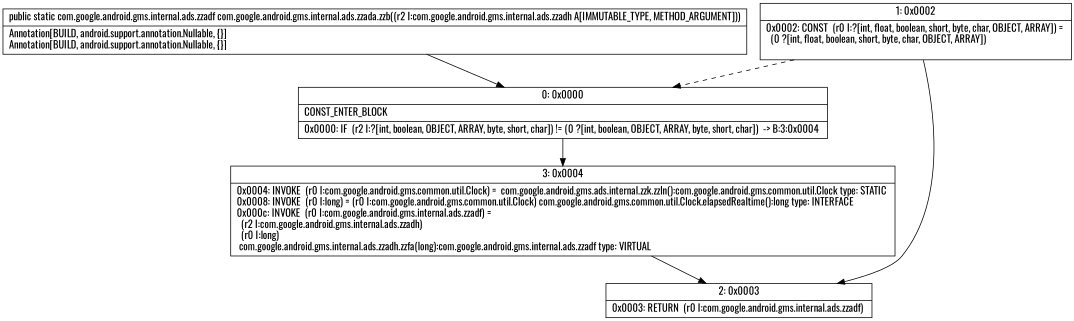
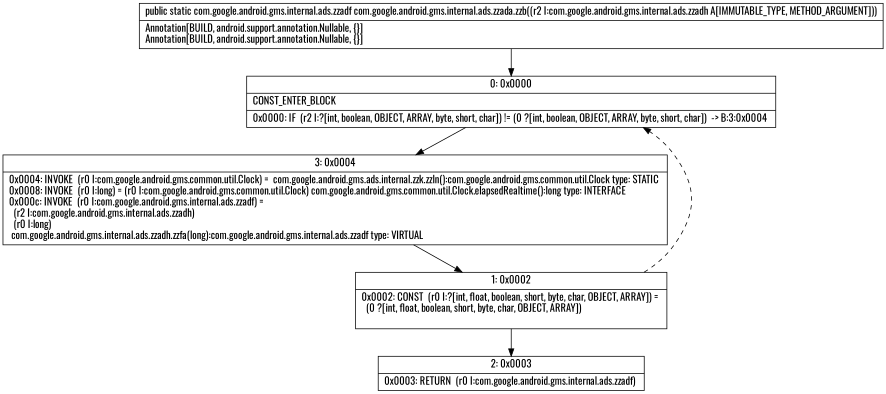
edge "3: 0x0004" -> "2: 0x0003": now "3: 0x0004" -> "1: 0x0002"
